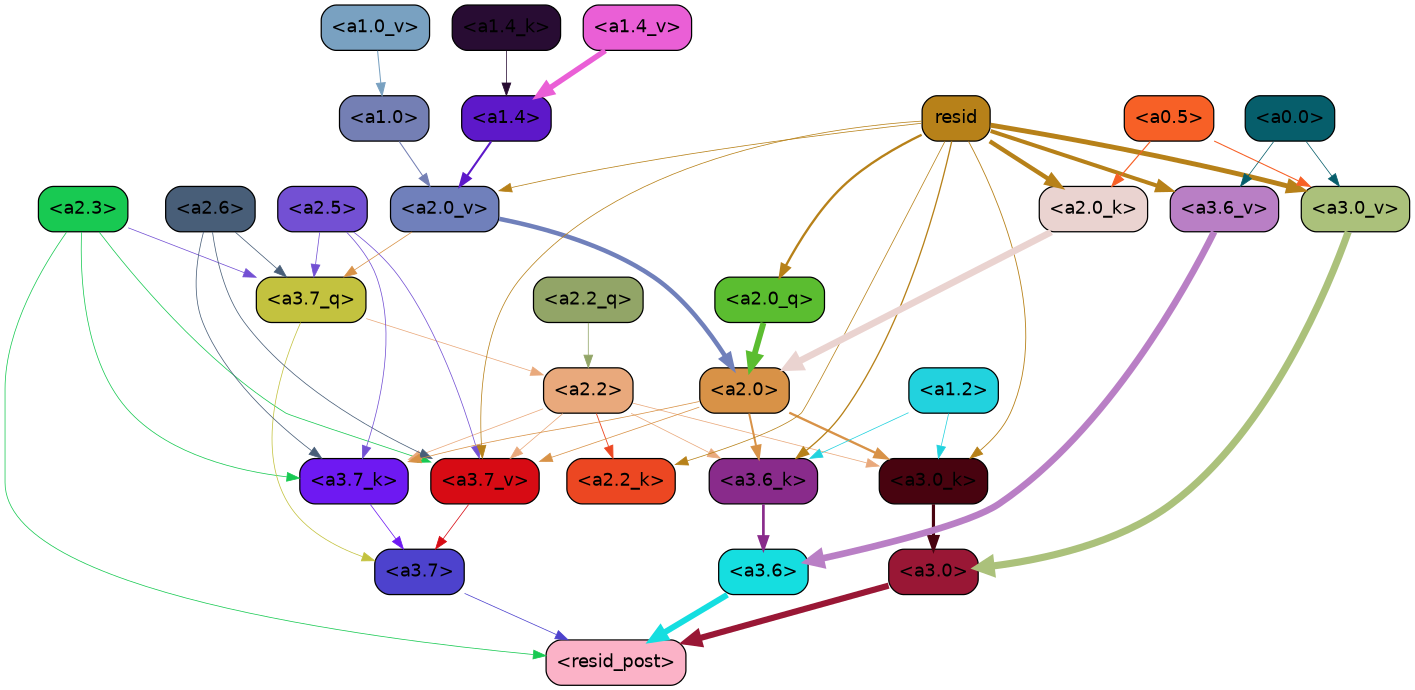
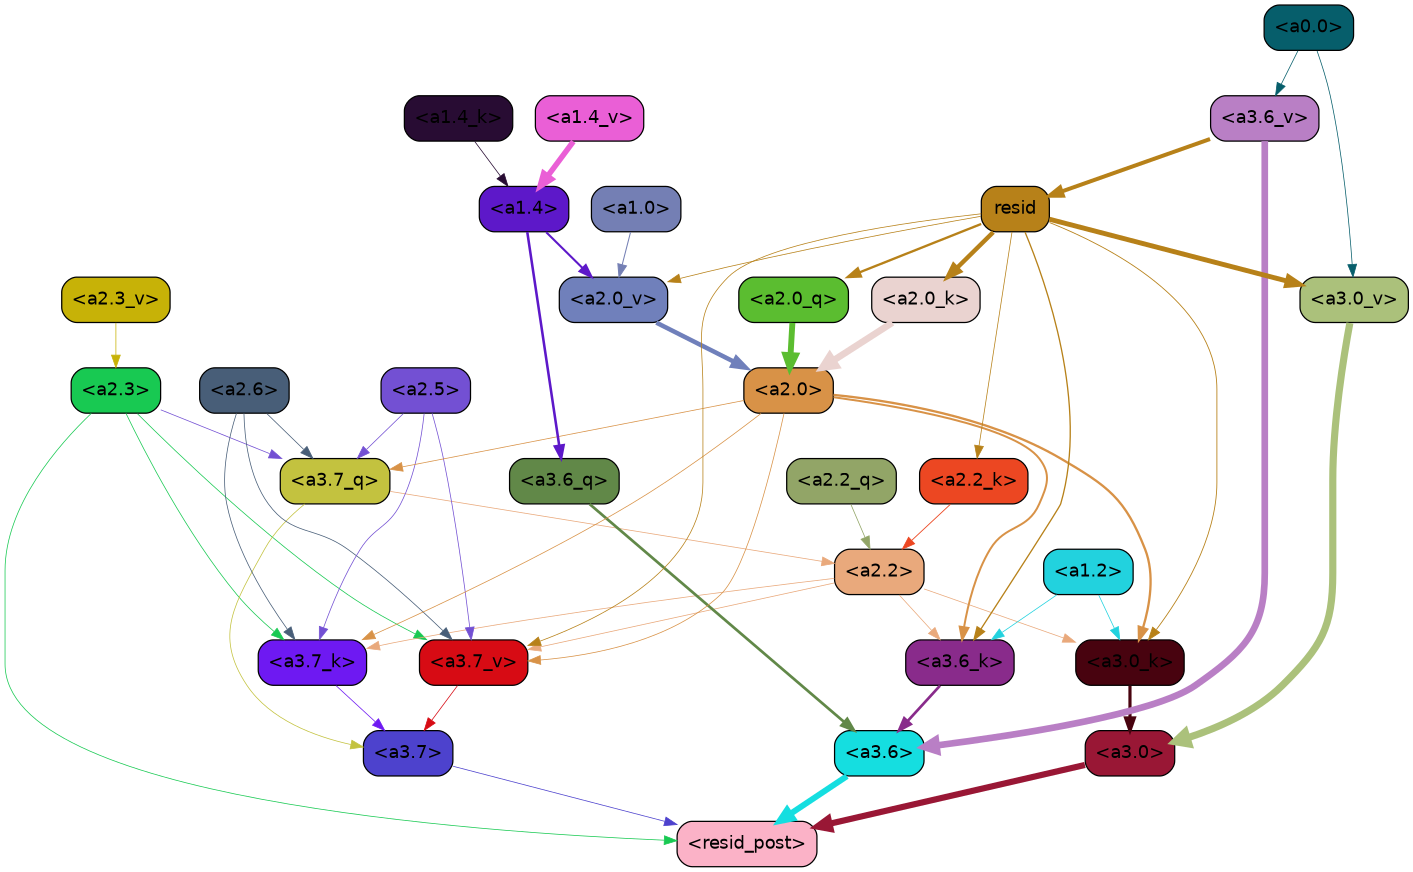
node "<a1.0_v>": removed
node "<a0.5>": removed
edge "resid" -> "<a3.6_v>": reversed
edge "<a2.0_v>" -> "<a3.7_q>": now "<a2.0>" -> "<a3.7_q>"
node "<a2.3_v>": added
edge "<a2.2>" -> "<a2.2_k>": reversed
node "<a3.6_q>": added
